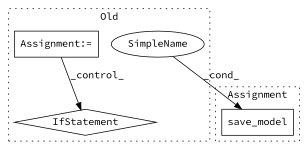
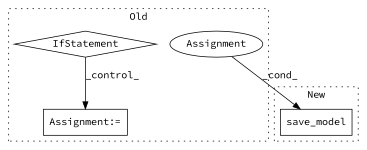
node "SimpleName": label "SimpleName" -> "Assignment"
edge "Assignment:=" -> "IfStatement": reversed
cluster "Assignment": label "Assignment" -> "New"
